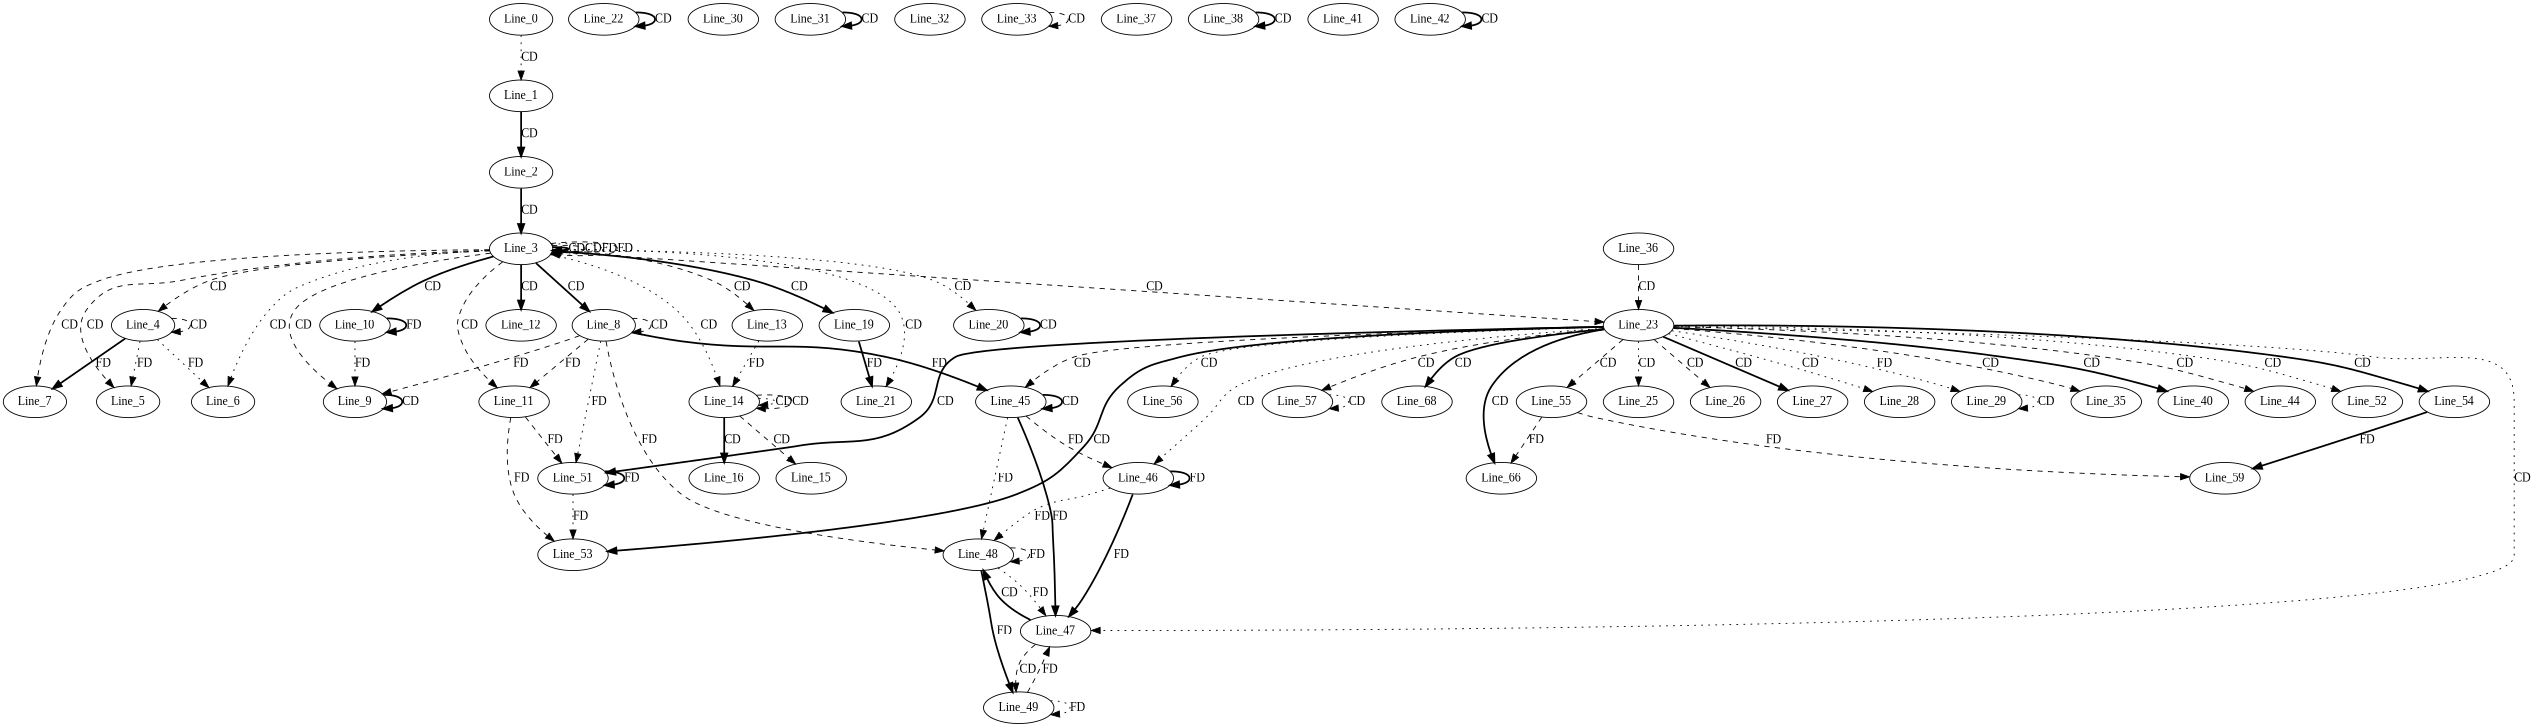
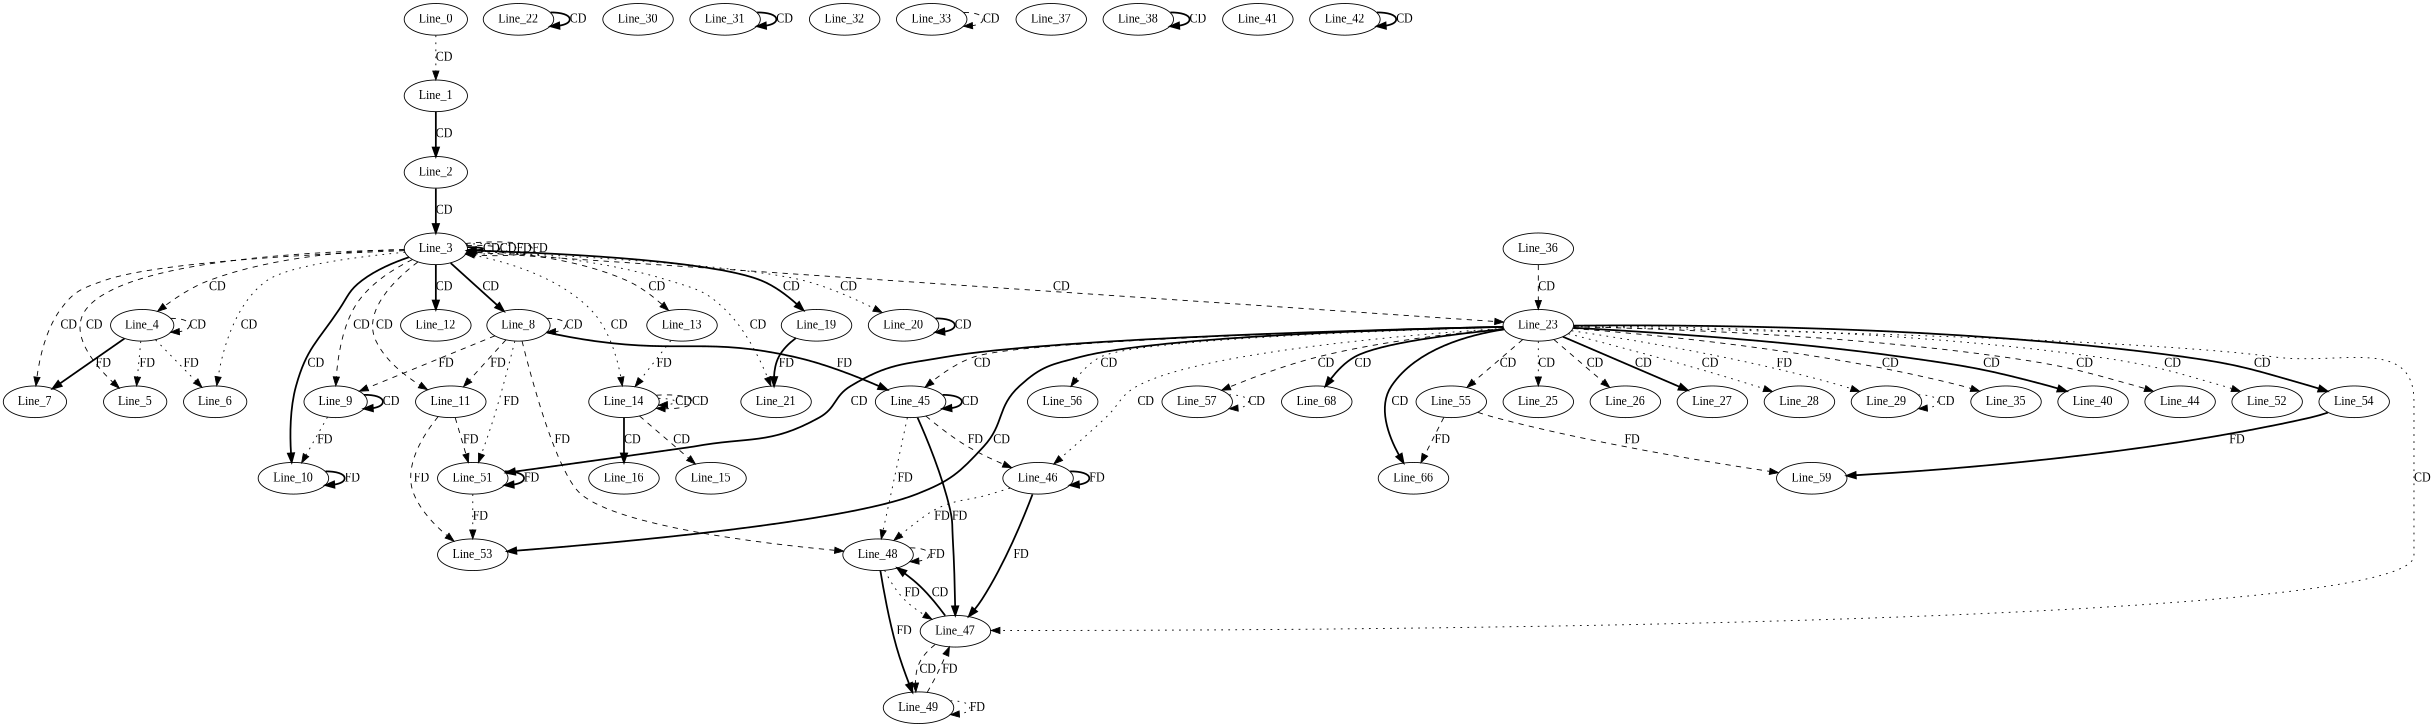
edge "Line_10" -> "Line_9": reversed
